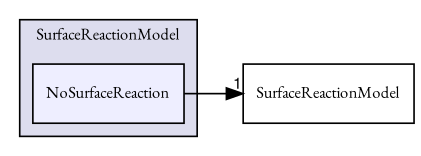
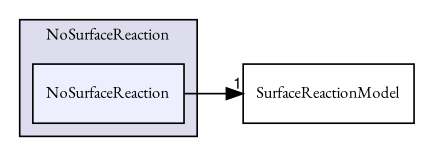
cluster "SurfaceReactionModel": label "SurfaceReactionModel" -> "NoSurfaceReaction"
